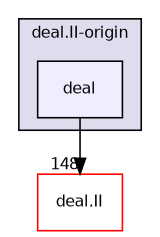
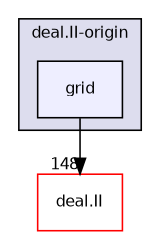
node "deal": label "deal" -> "grid"
